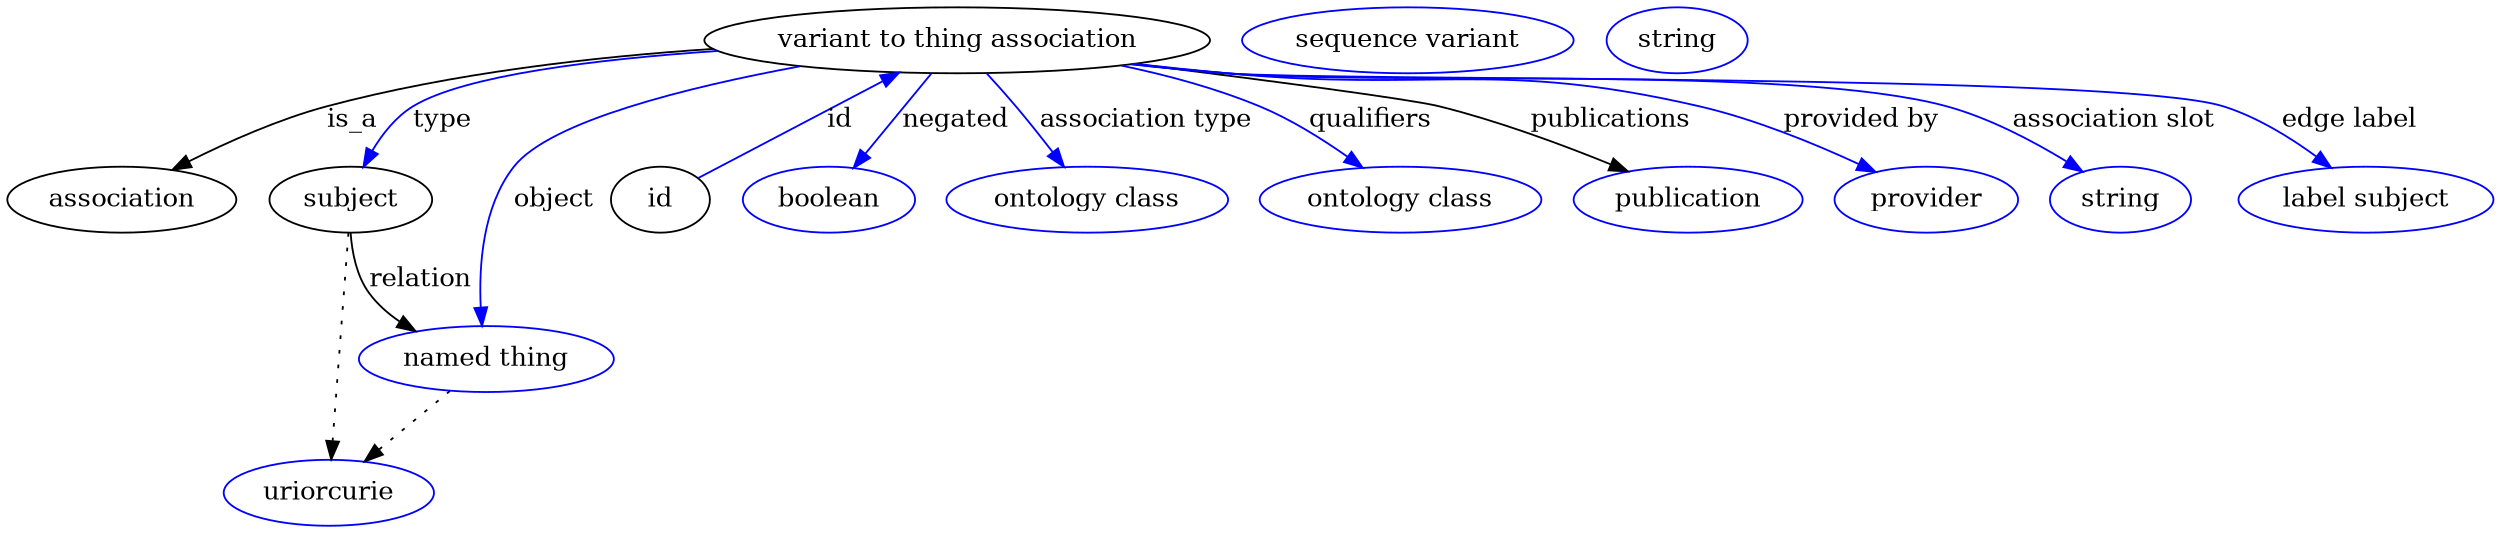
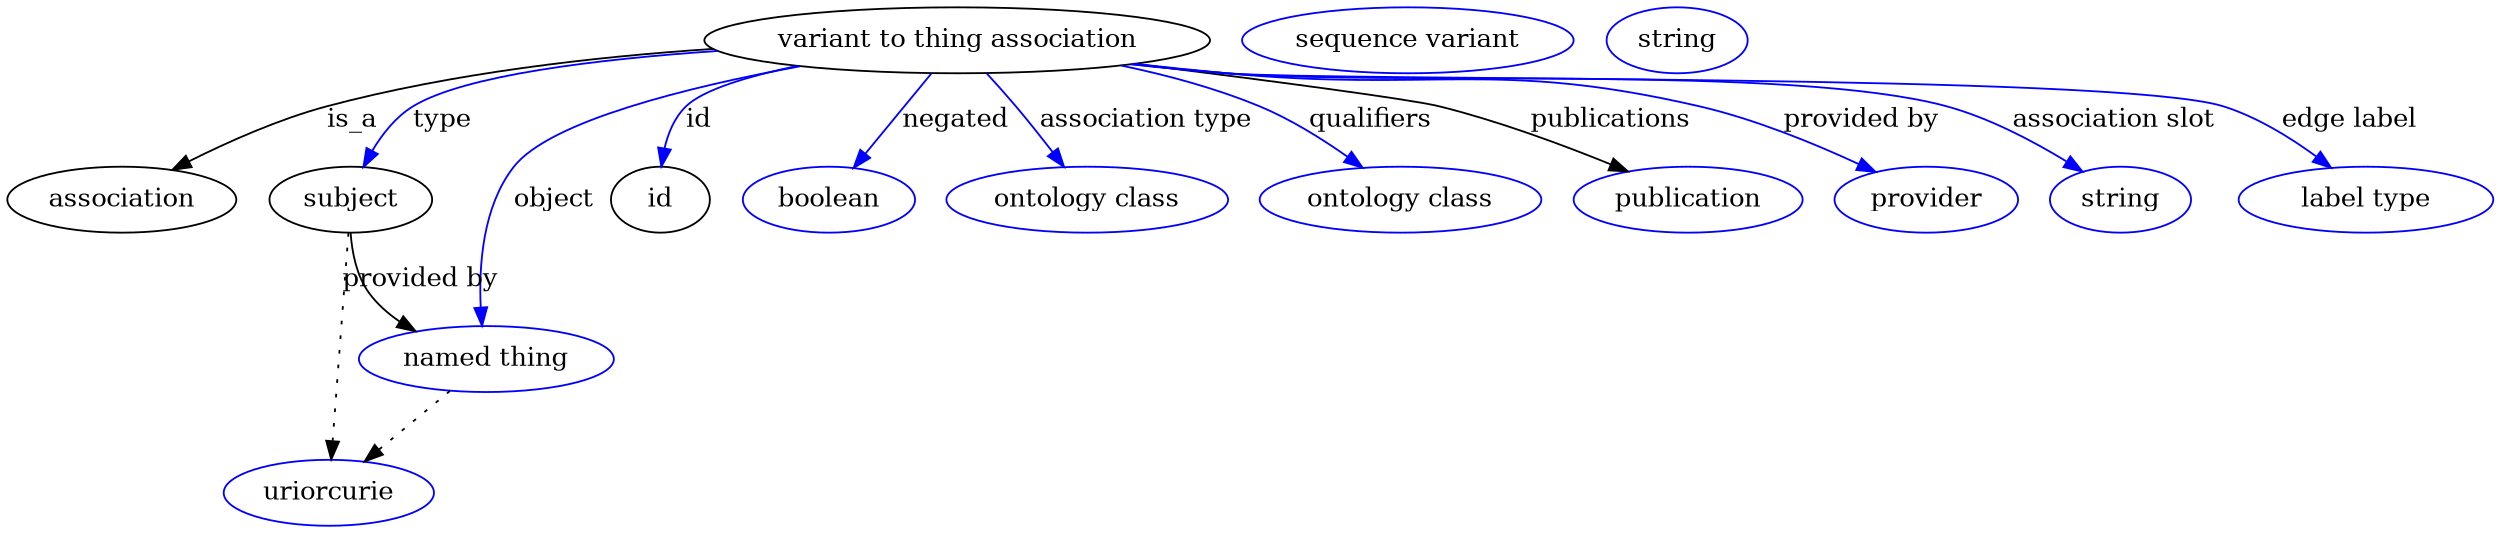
edge "id" -> "variant to thing association": reversed
node "label subject": label "label subject" -> "label type"
edge "subject" -> "named thing": label "relation" -> "provided by"
